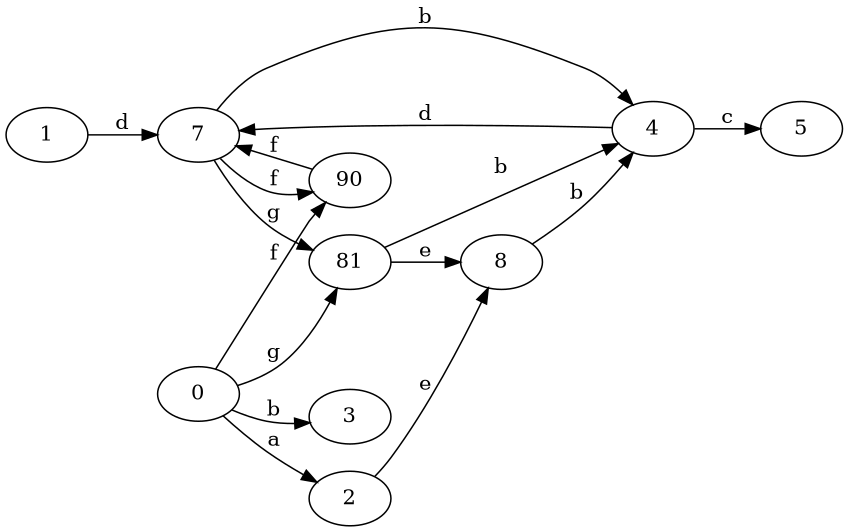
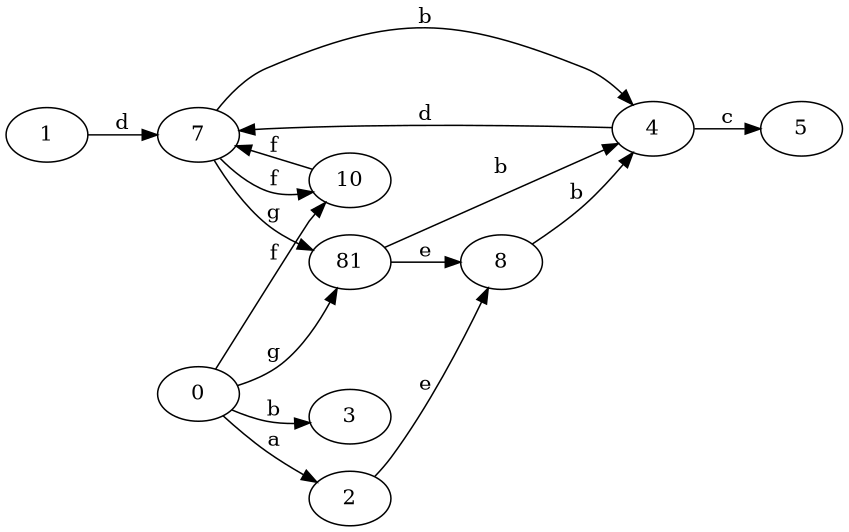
node "90": label "90" -> "10"
